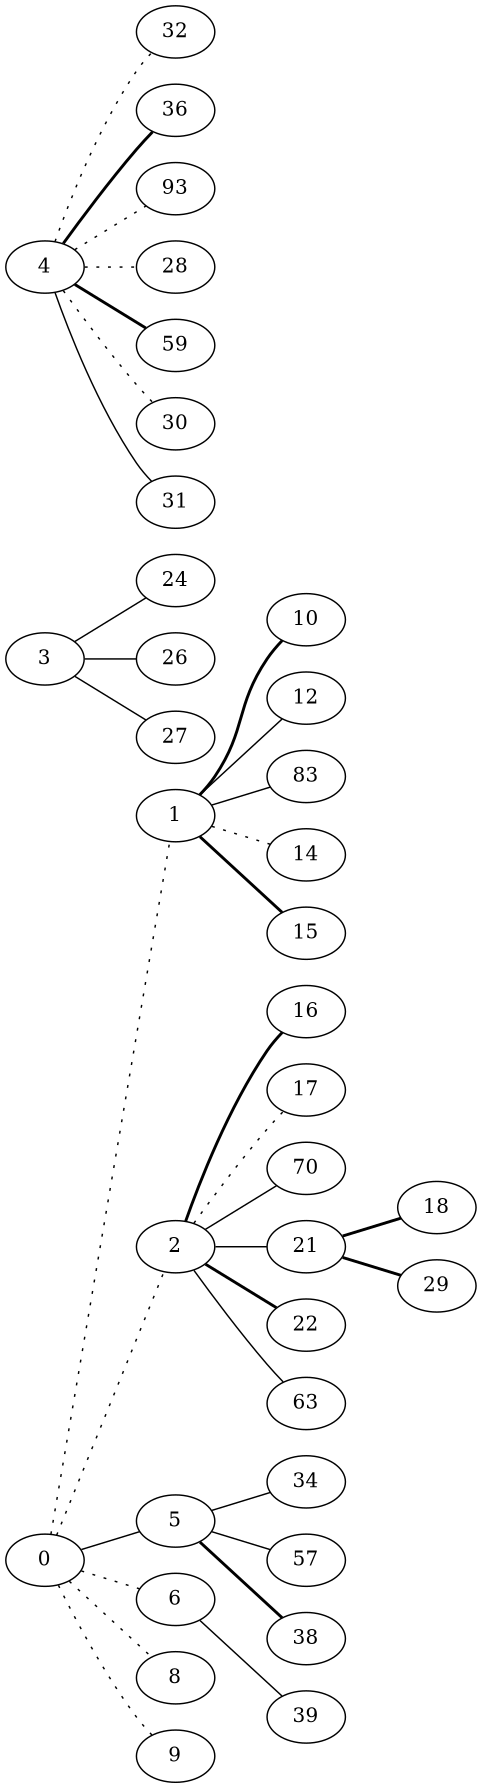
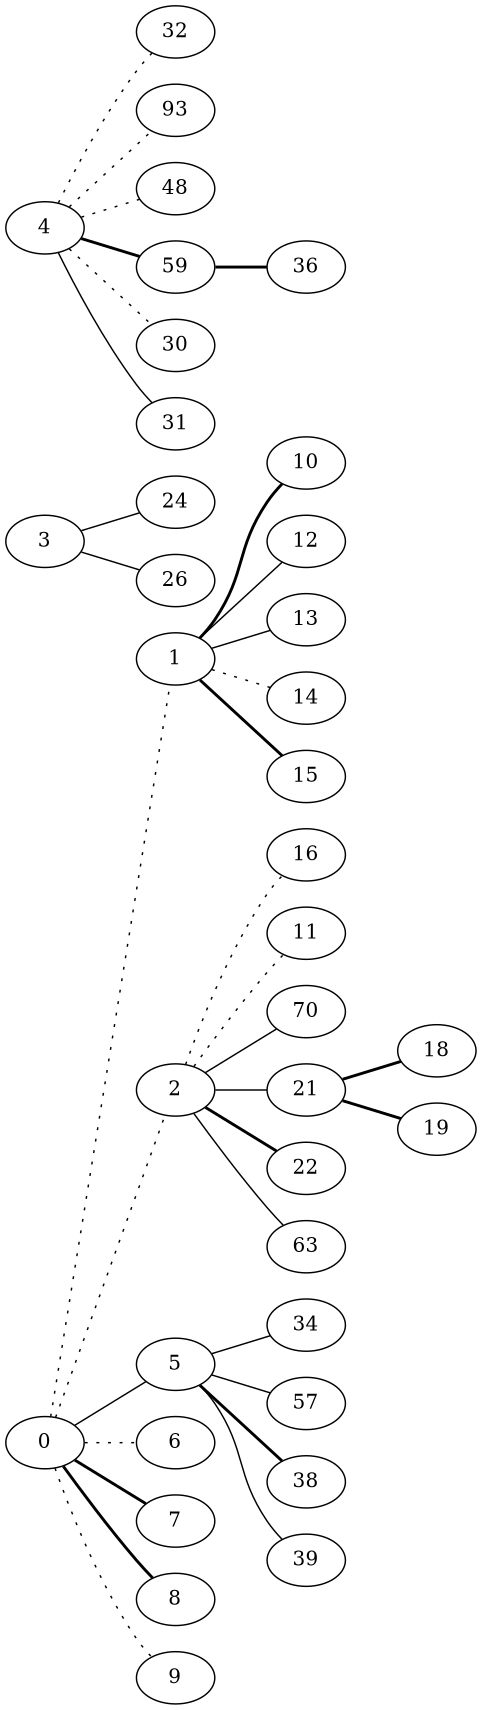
edge "36" -- "4": now "36" -- "59"
node "28": label "28" -> "48"
node "27": removed
node "83": label "83" -> "13"
node "17": label "17" -> "11"
edge "16" -- "2": style bold -> dotted
node "29": label "29" -> "19"
node "7": added
edge "0" -- "8": style dotted -> bold
edge "6" -- "39": now "5" -- "39"
